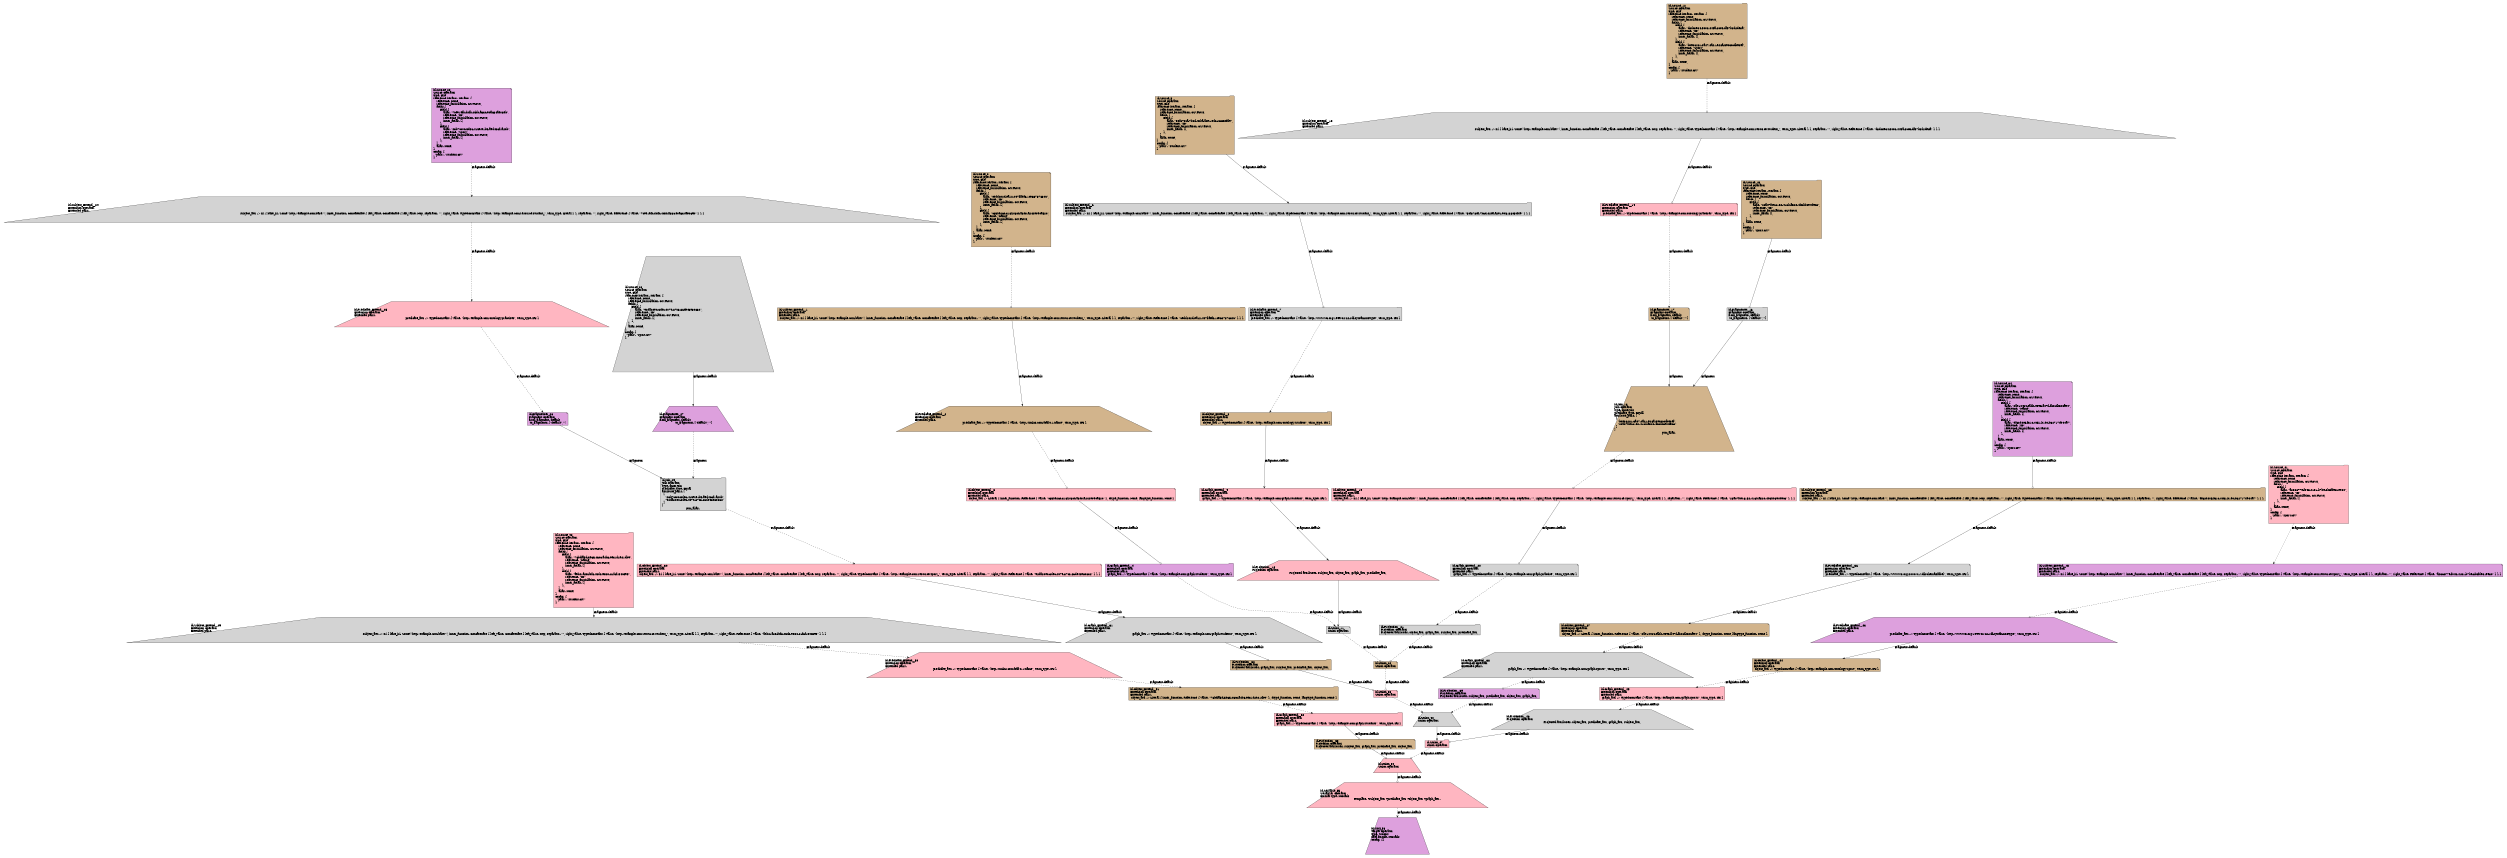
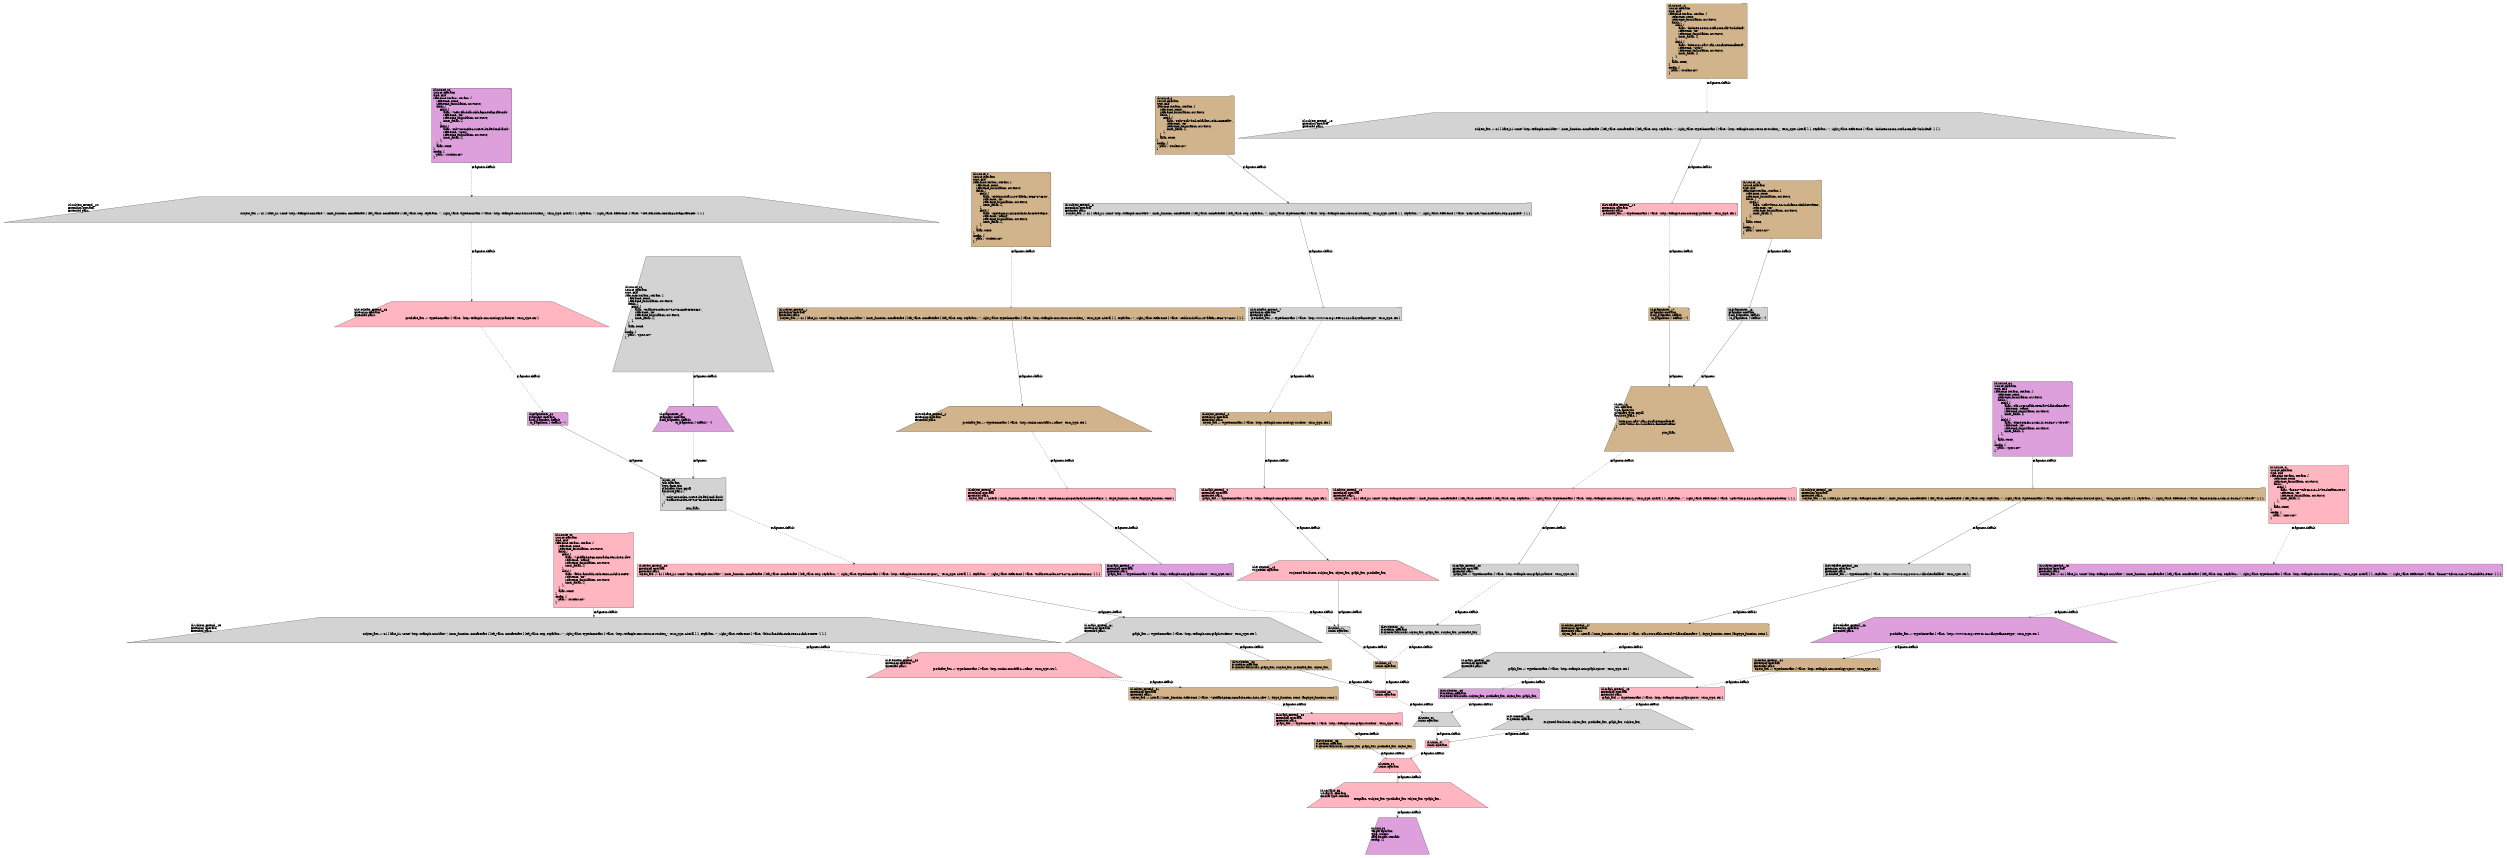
edge "id:Union_11 Union Operator" -> "id:Union_22 Union Operator": style dashed -> solid
node "id:Union_33 Union Operator": label "id:Union_33 Union Operator" -> "id:Some_33 Union Operator"
